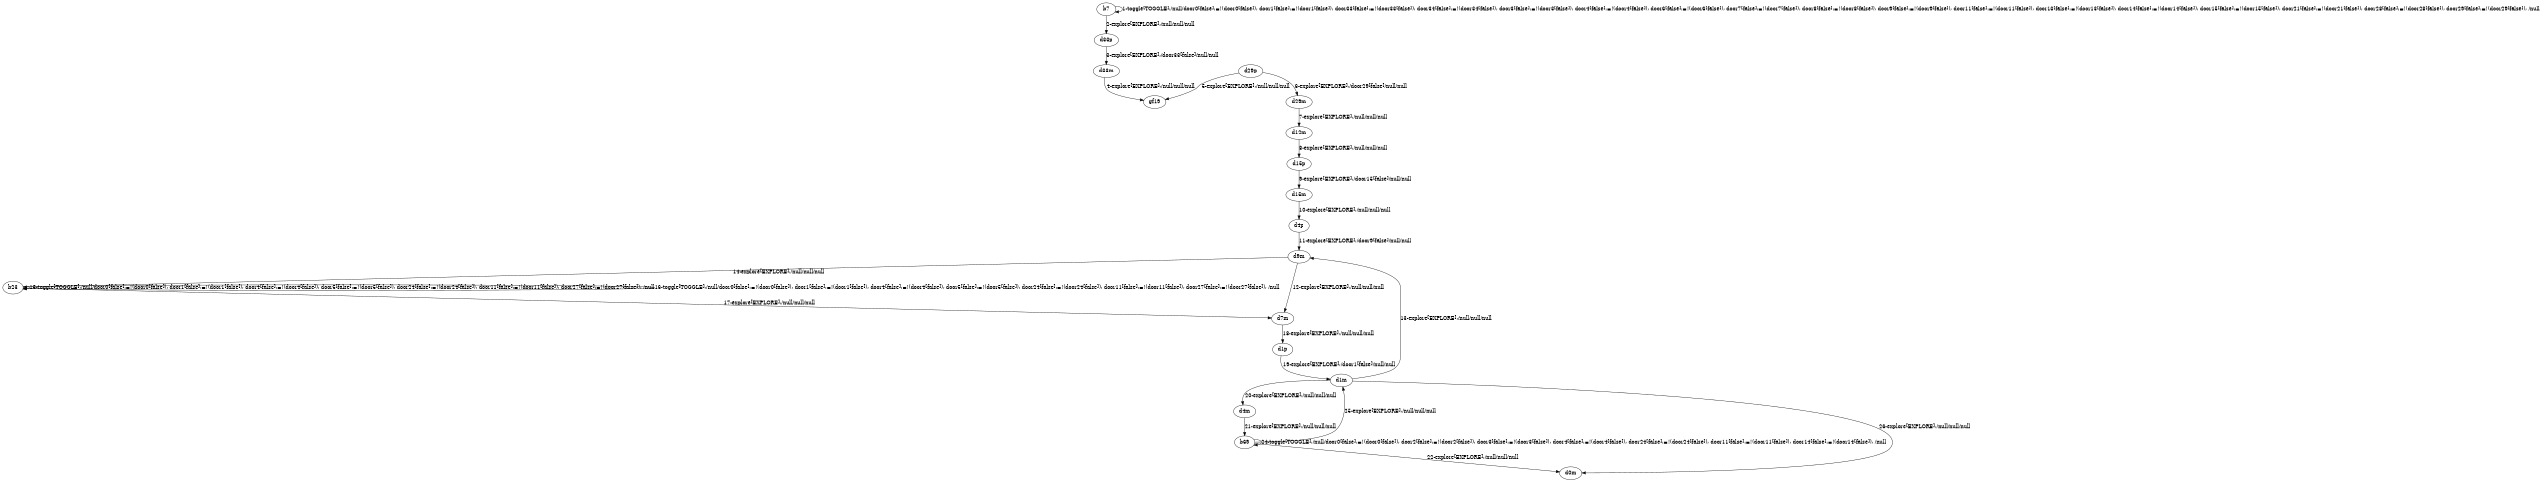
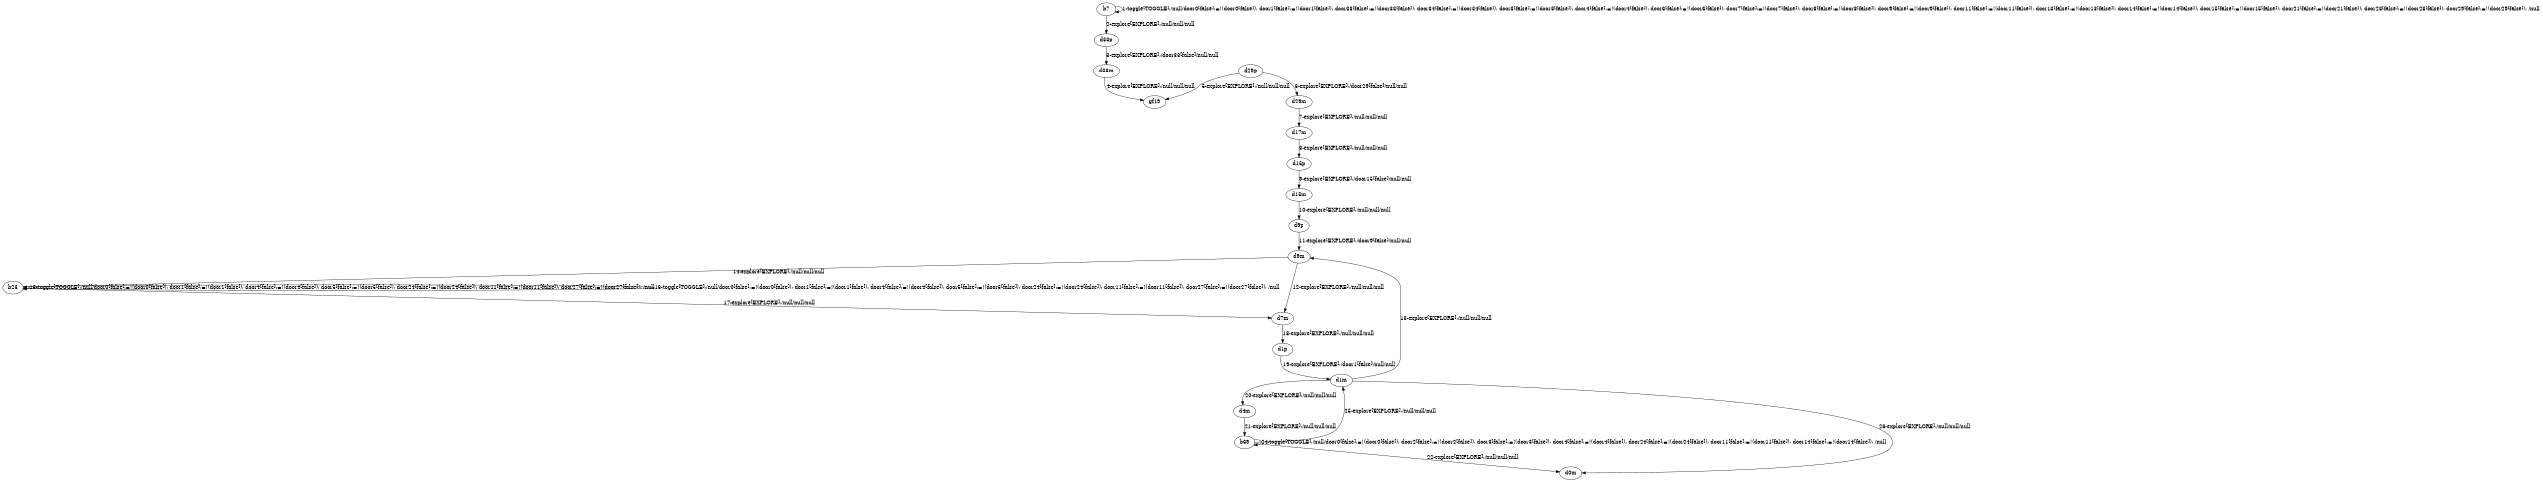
node "d12m": label "d12m" -> "d17m"
node "d4p": label "d4p" -> "d9p"
